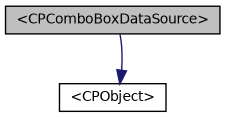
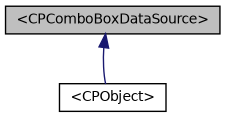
edge "<CPComboBoxDataSource>" -> "<CPObject>": reversed
